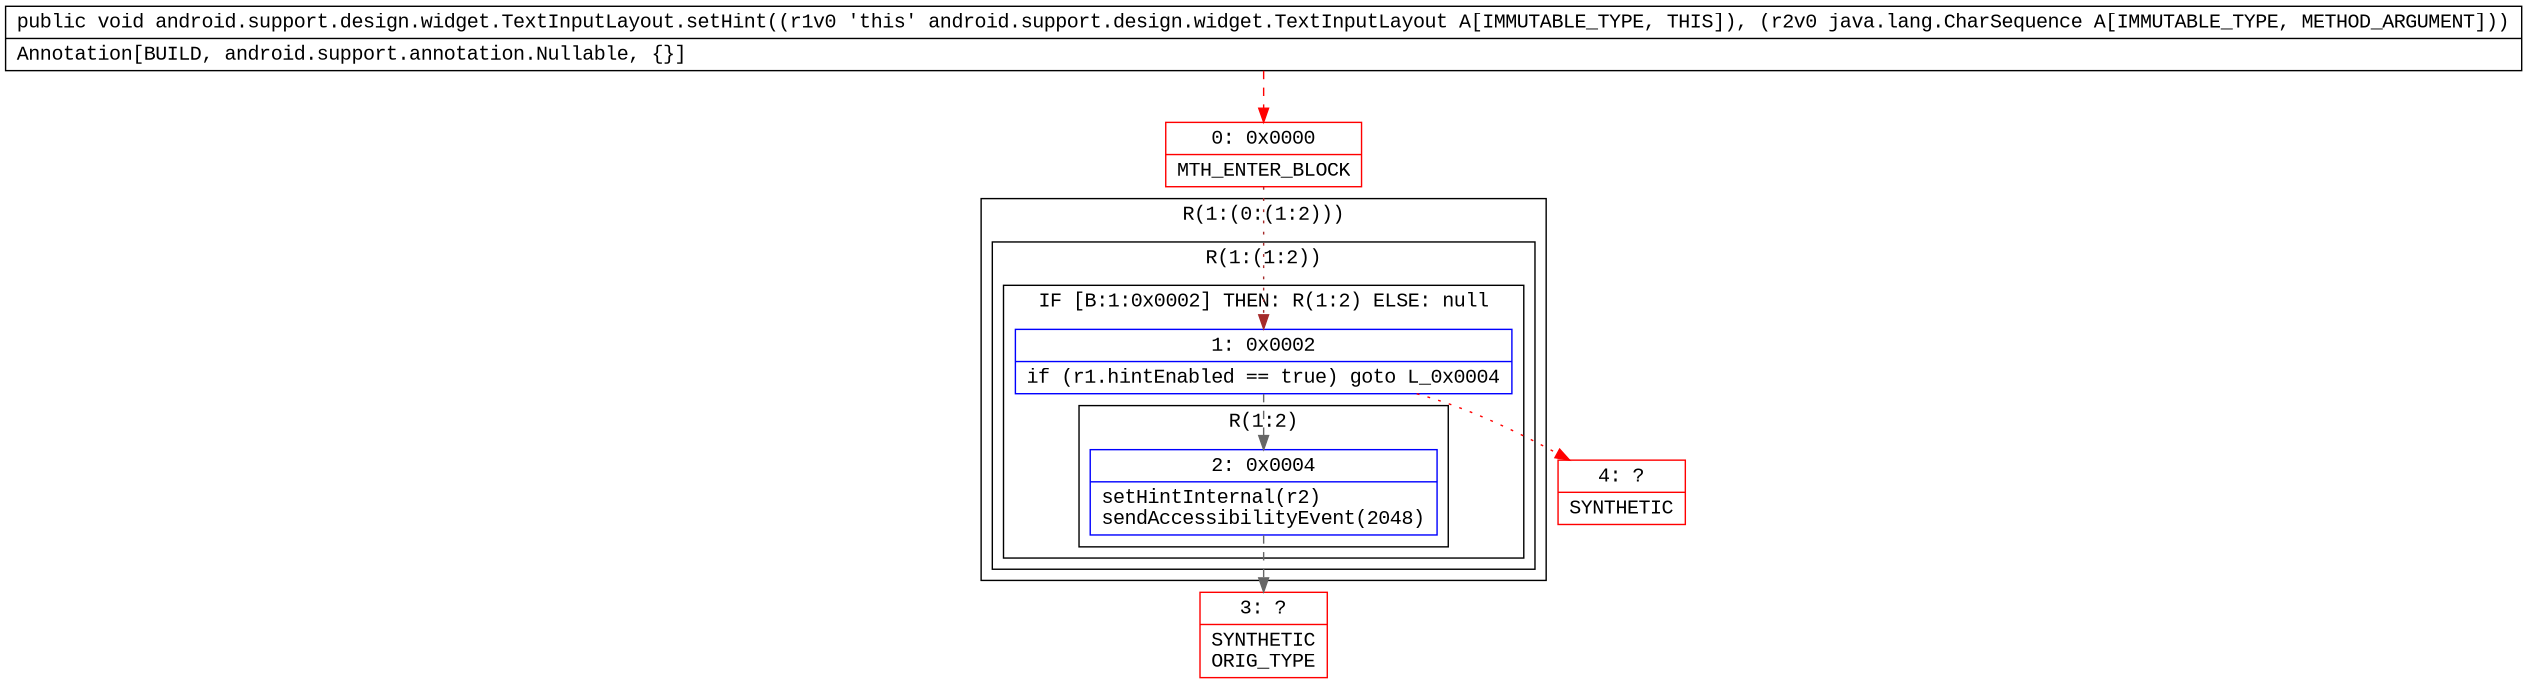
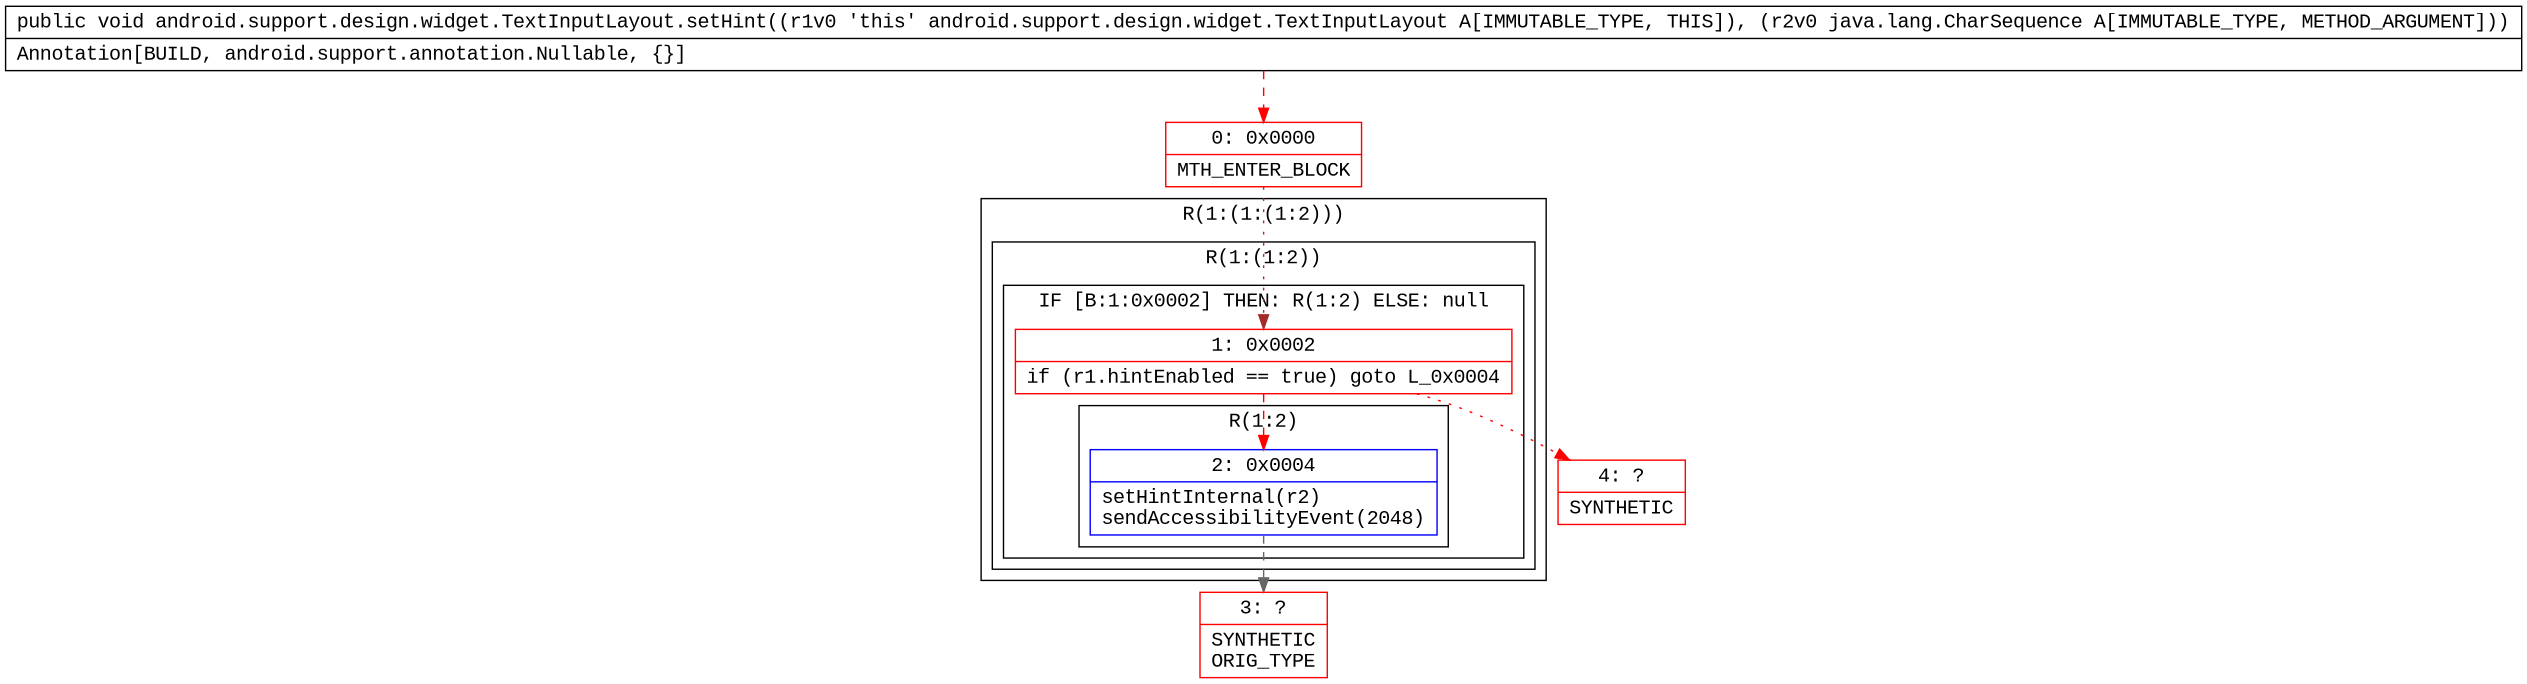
cluster "R(1:(0:(1:2)))": label "R(1:(0:(1:2)))" -> "R(1:(1:(1:2)))"
node "1: 0x0002": color blue -> red
edge "1: 0x0002" -> "2: 0x0004": color gray40 -> red
